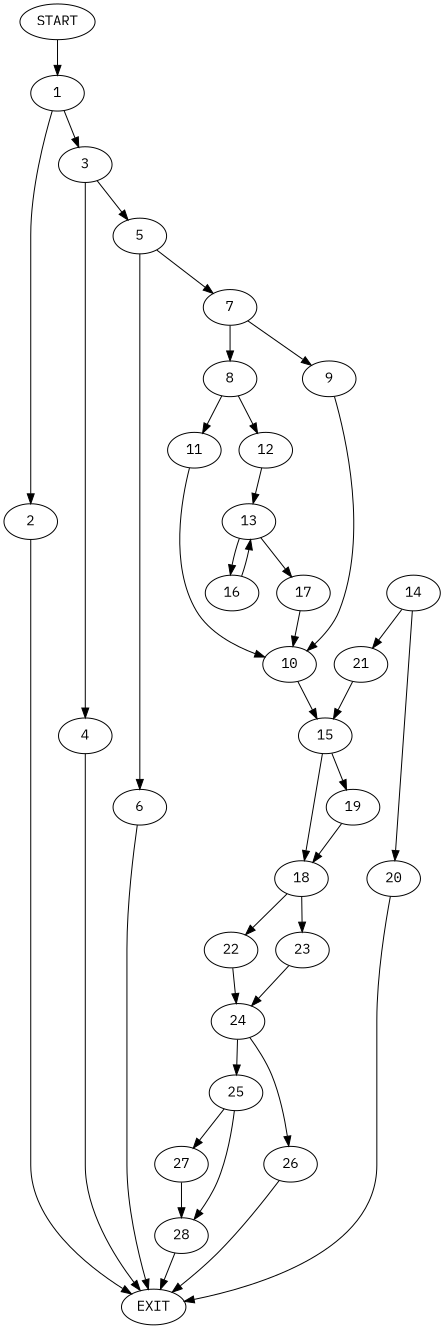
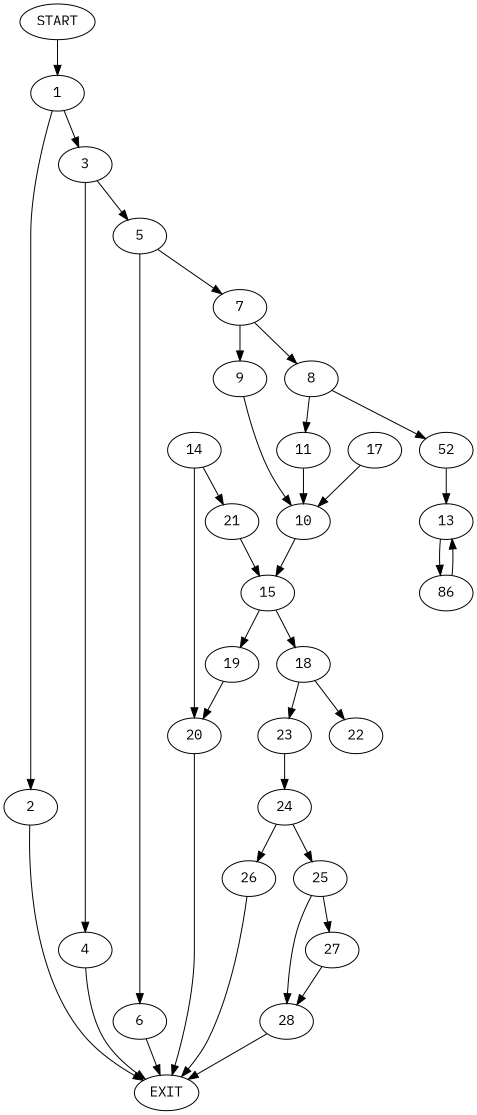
node "12": label "12" -> "52"
edge "13" -> "17": removed
node "16": label "16" -> "86"
edge "19" -> "18": now "19" -> "20"
edge "22" -> "24": removed
